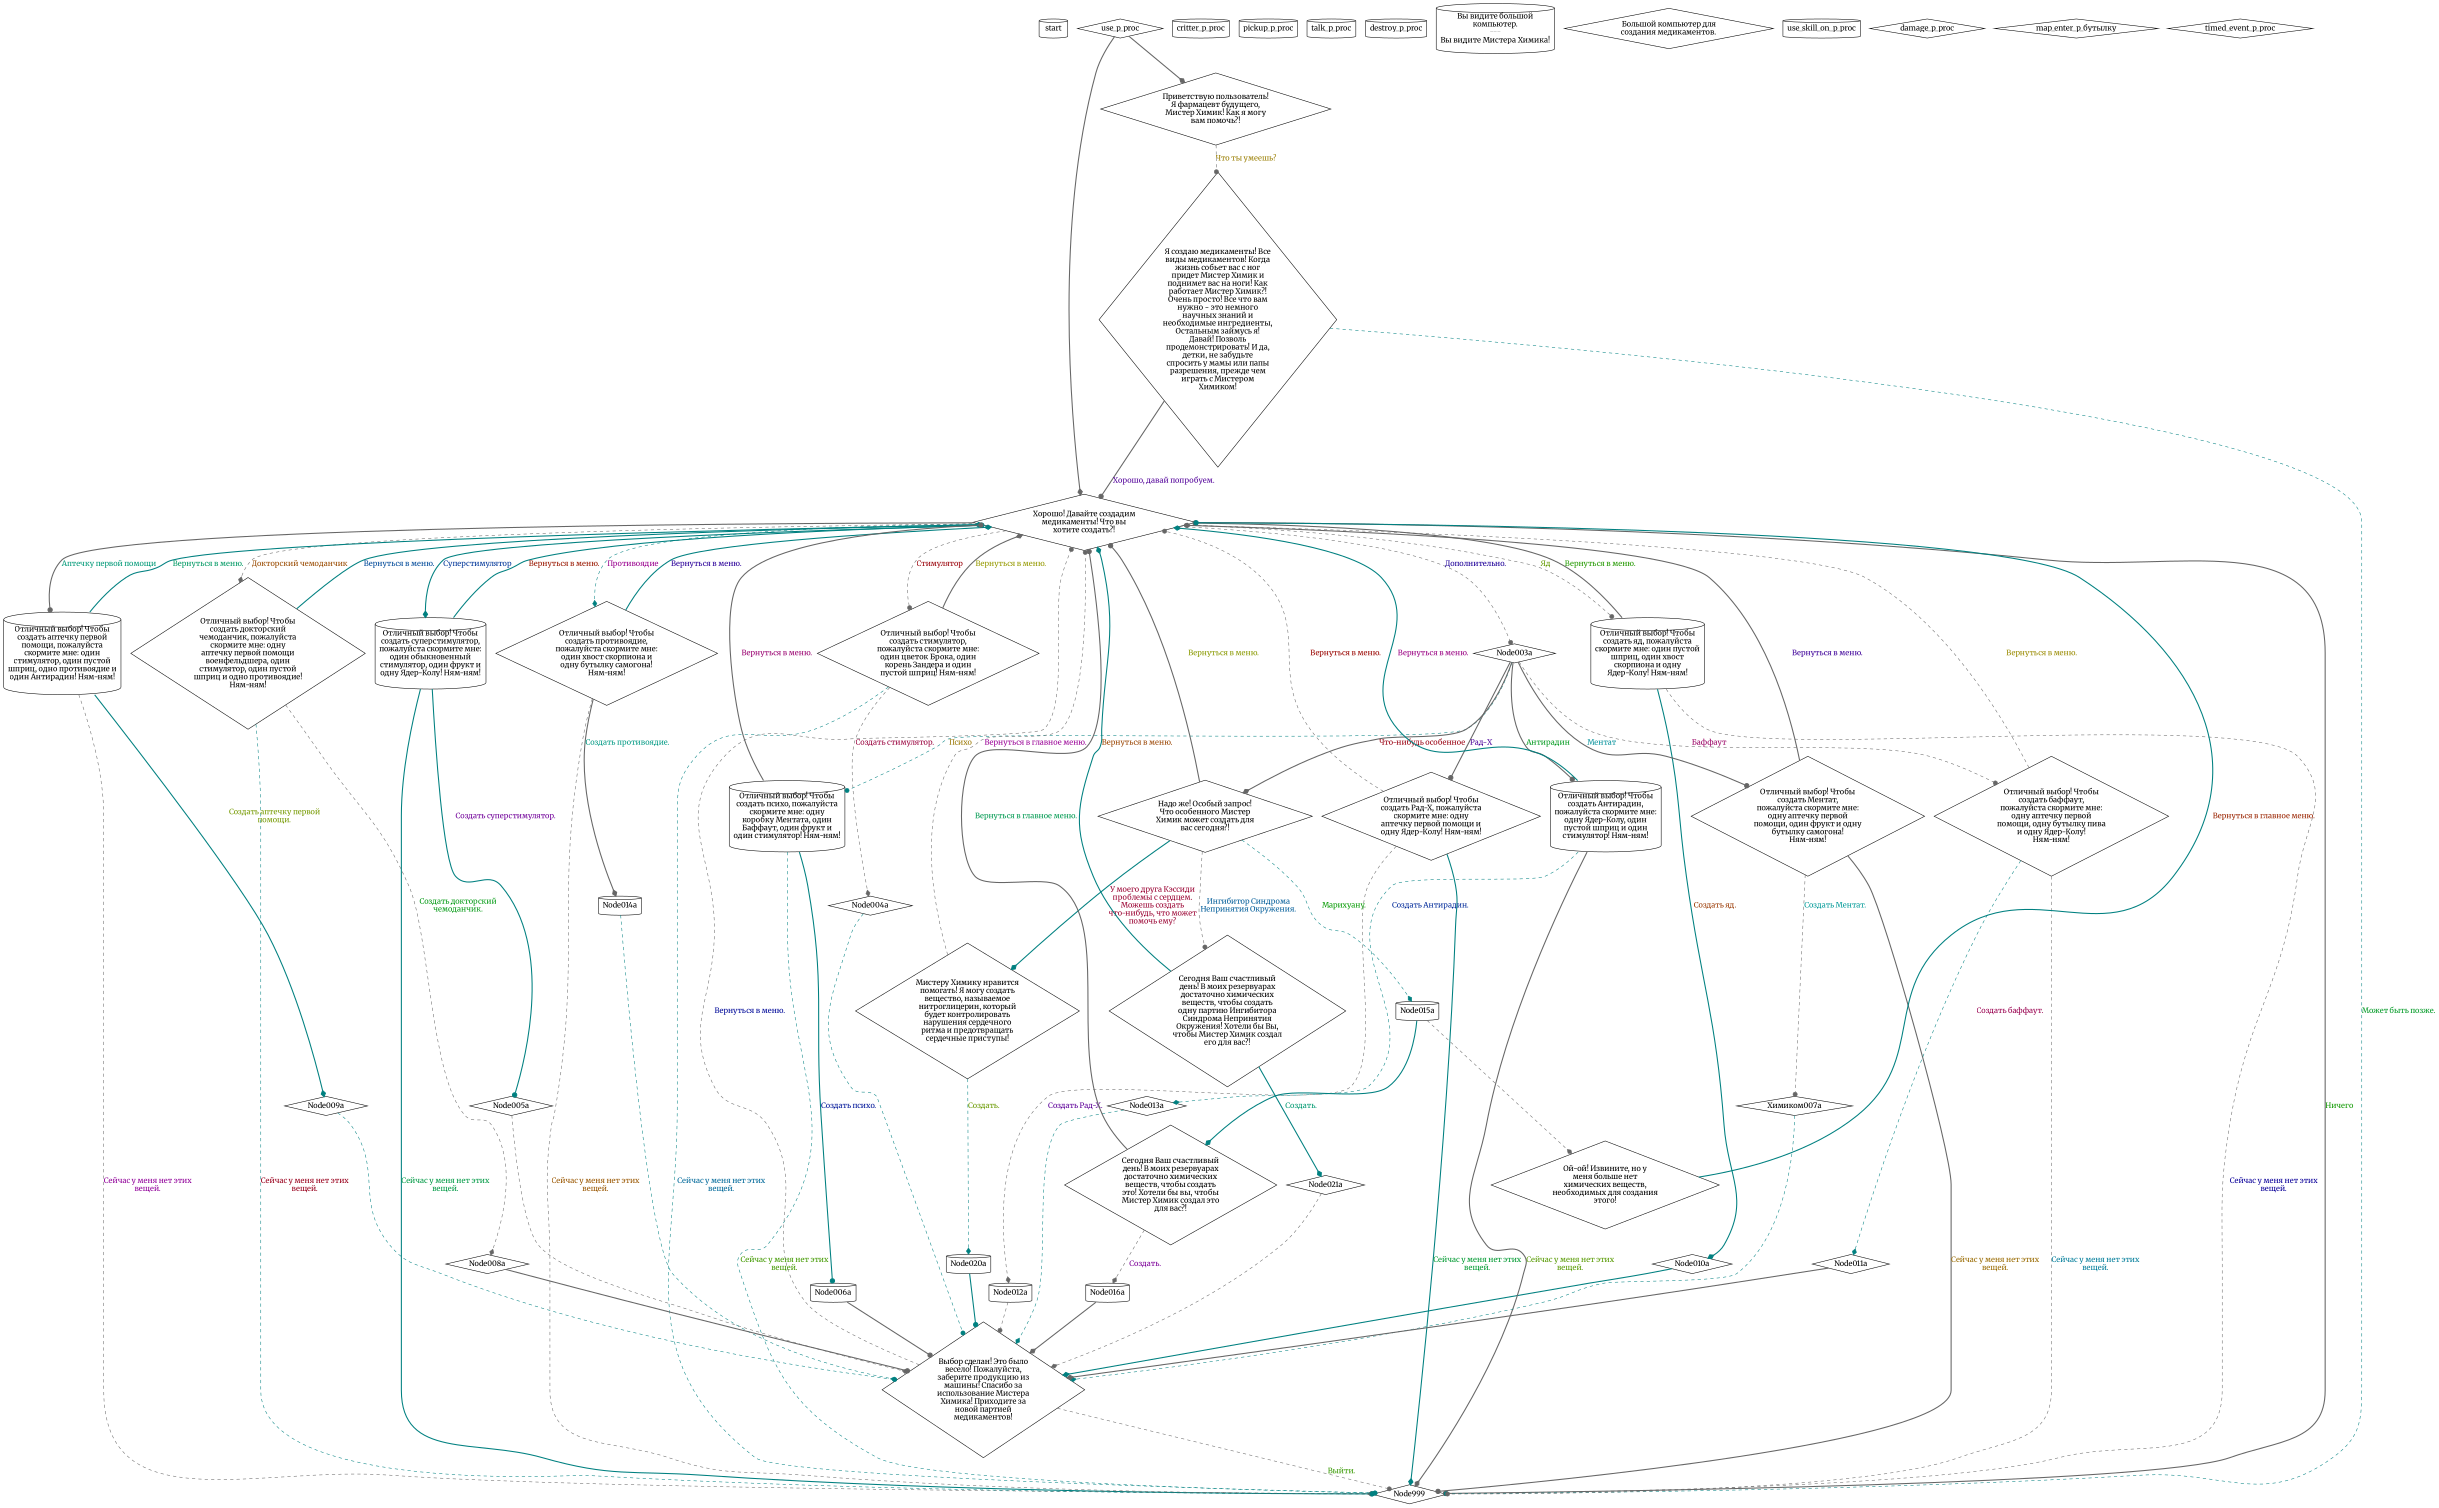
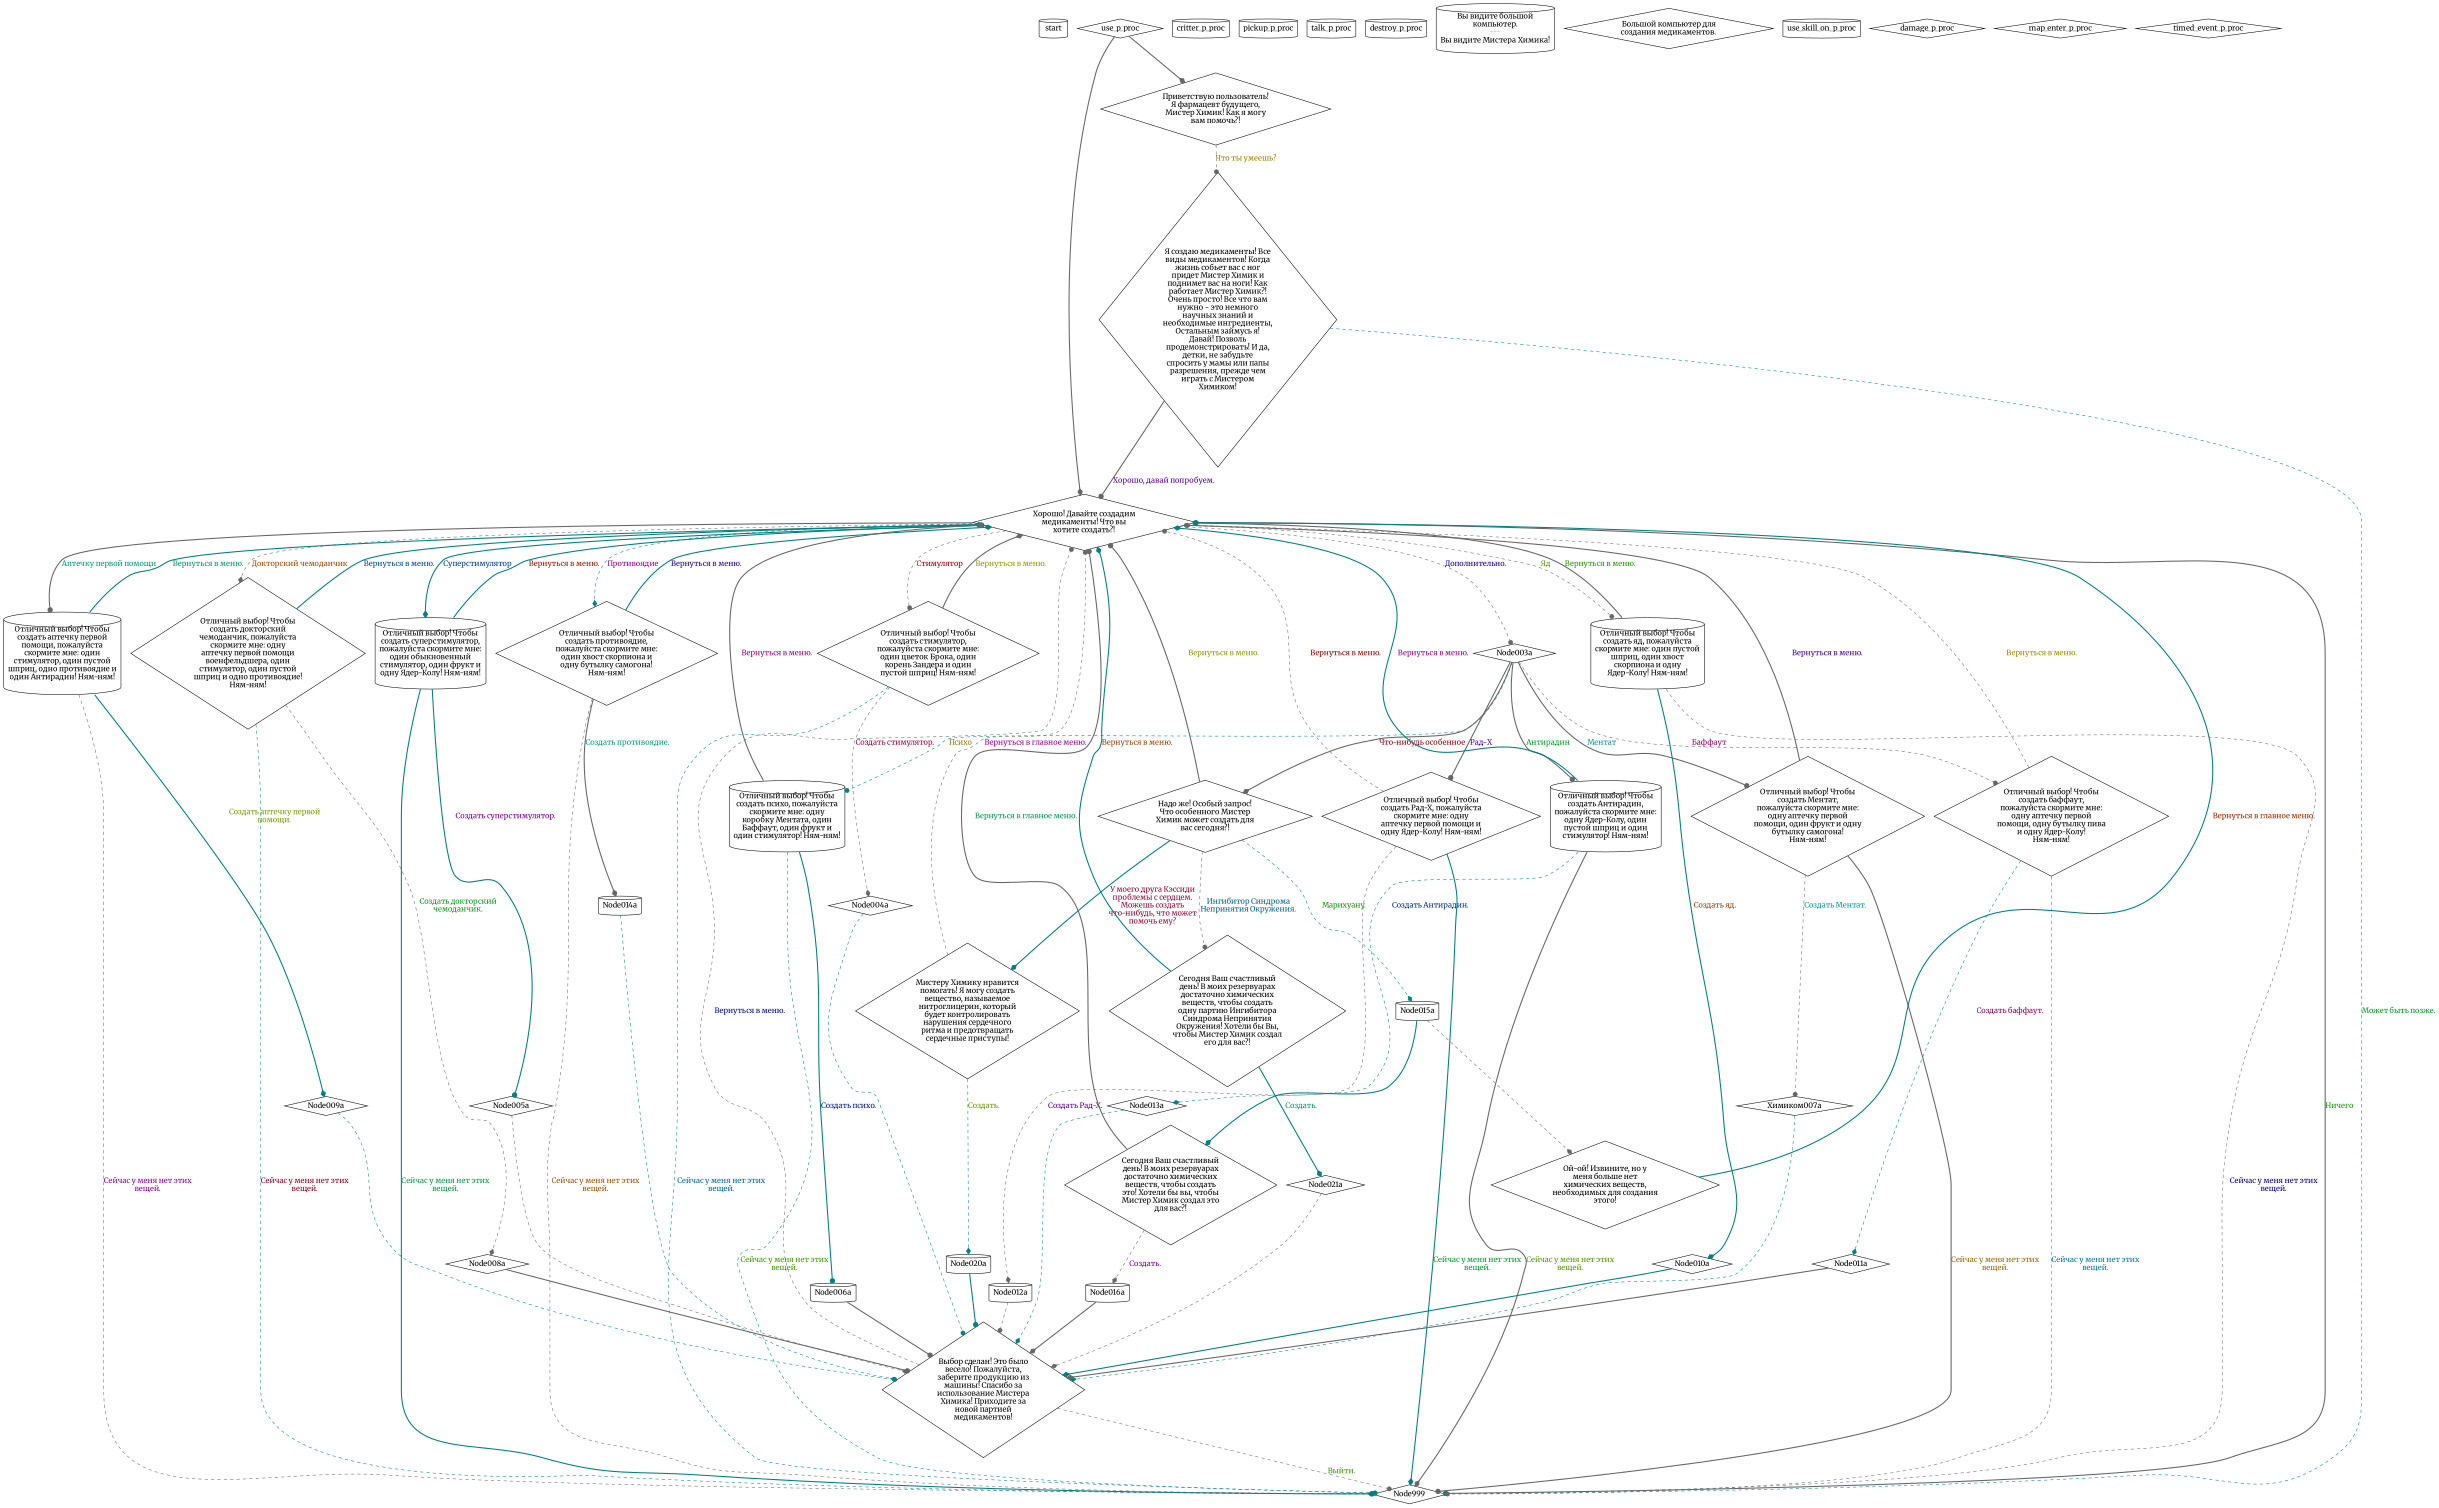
node "map_enter_p_бутылку": label "map_enter_p_бутылку" -> "map_enter_p_proc"
